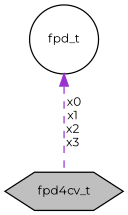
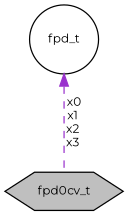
node "fpd4cv_t": label "fpd4cv_t" -> "fpd0cv_t"
